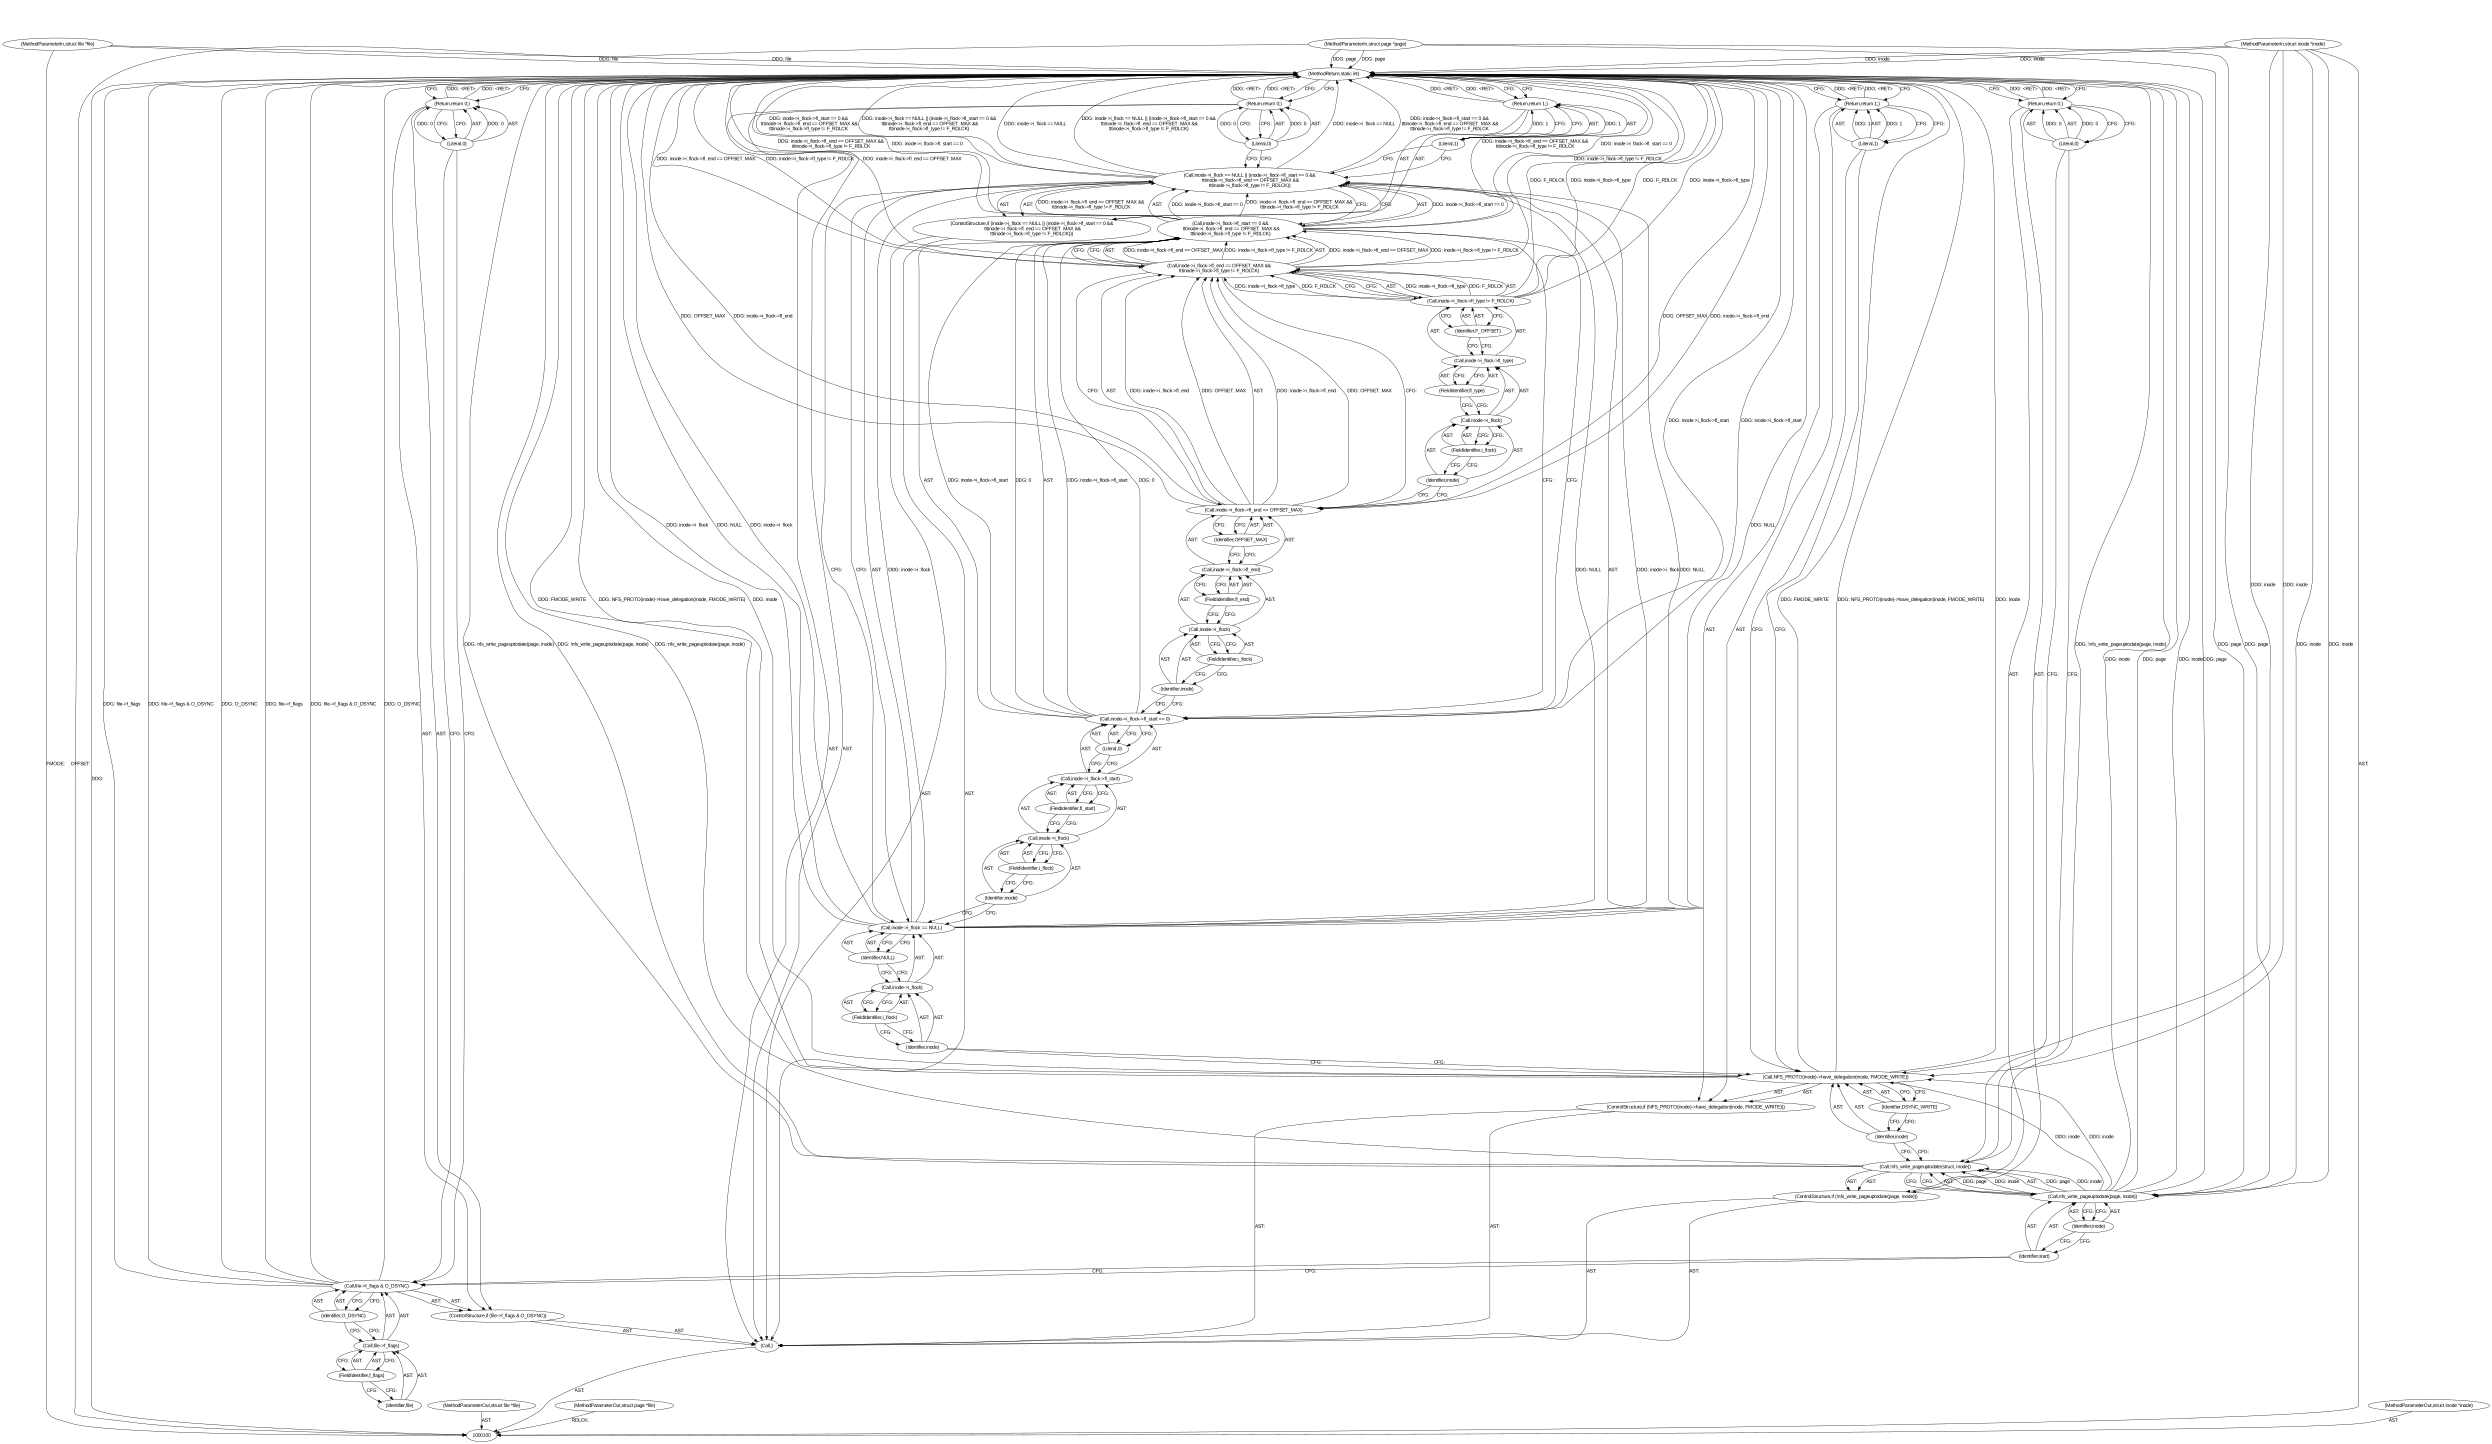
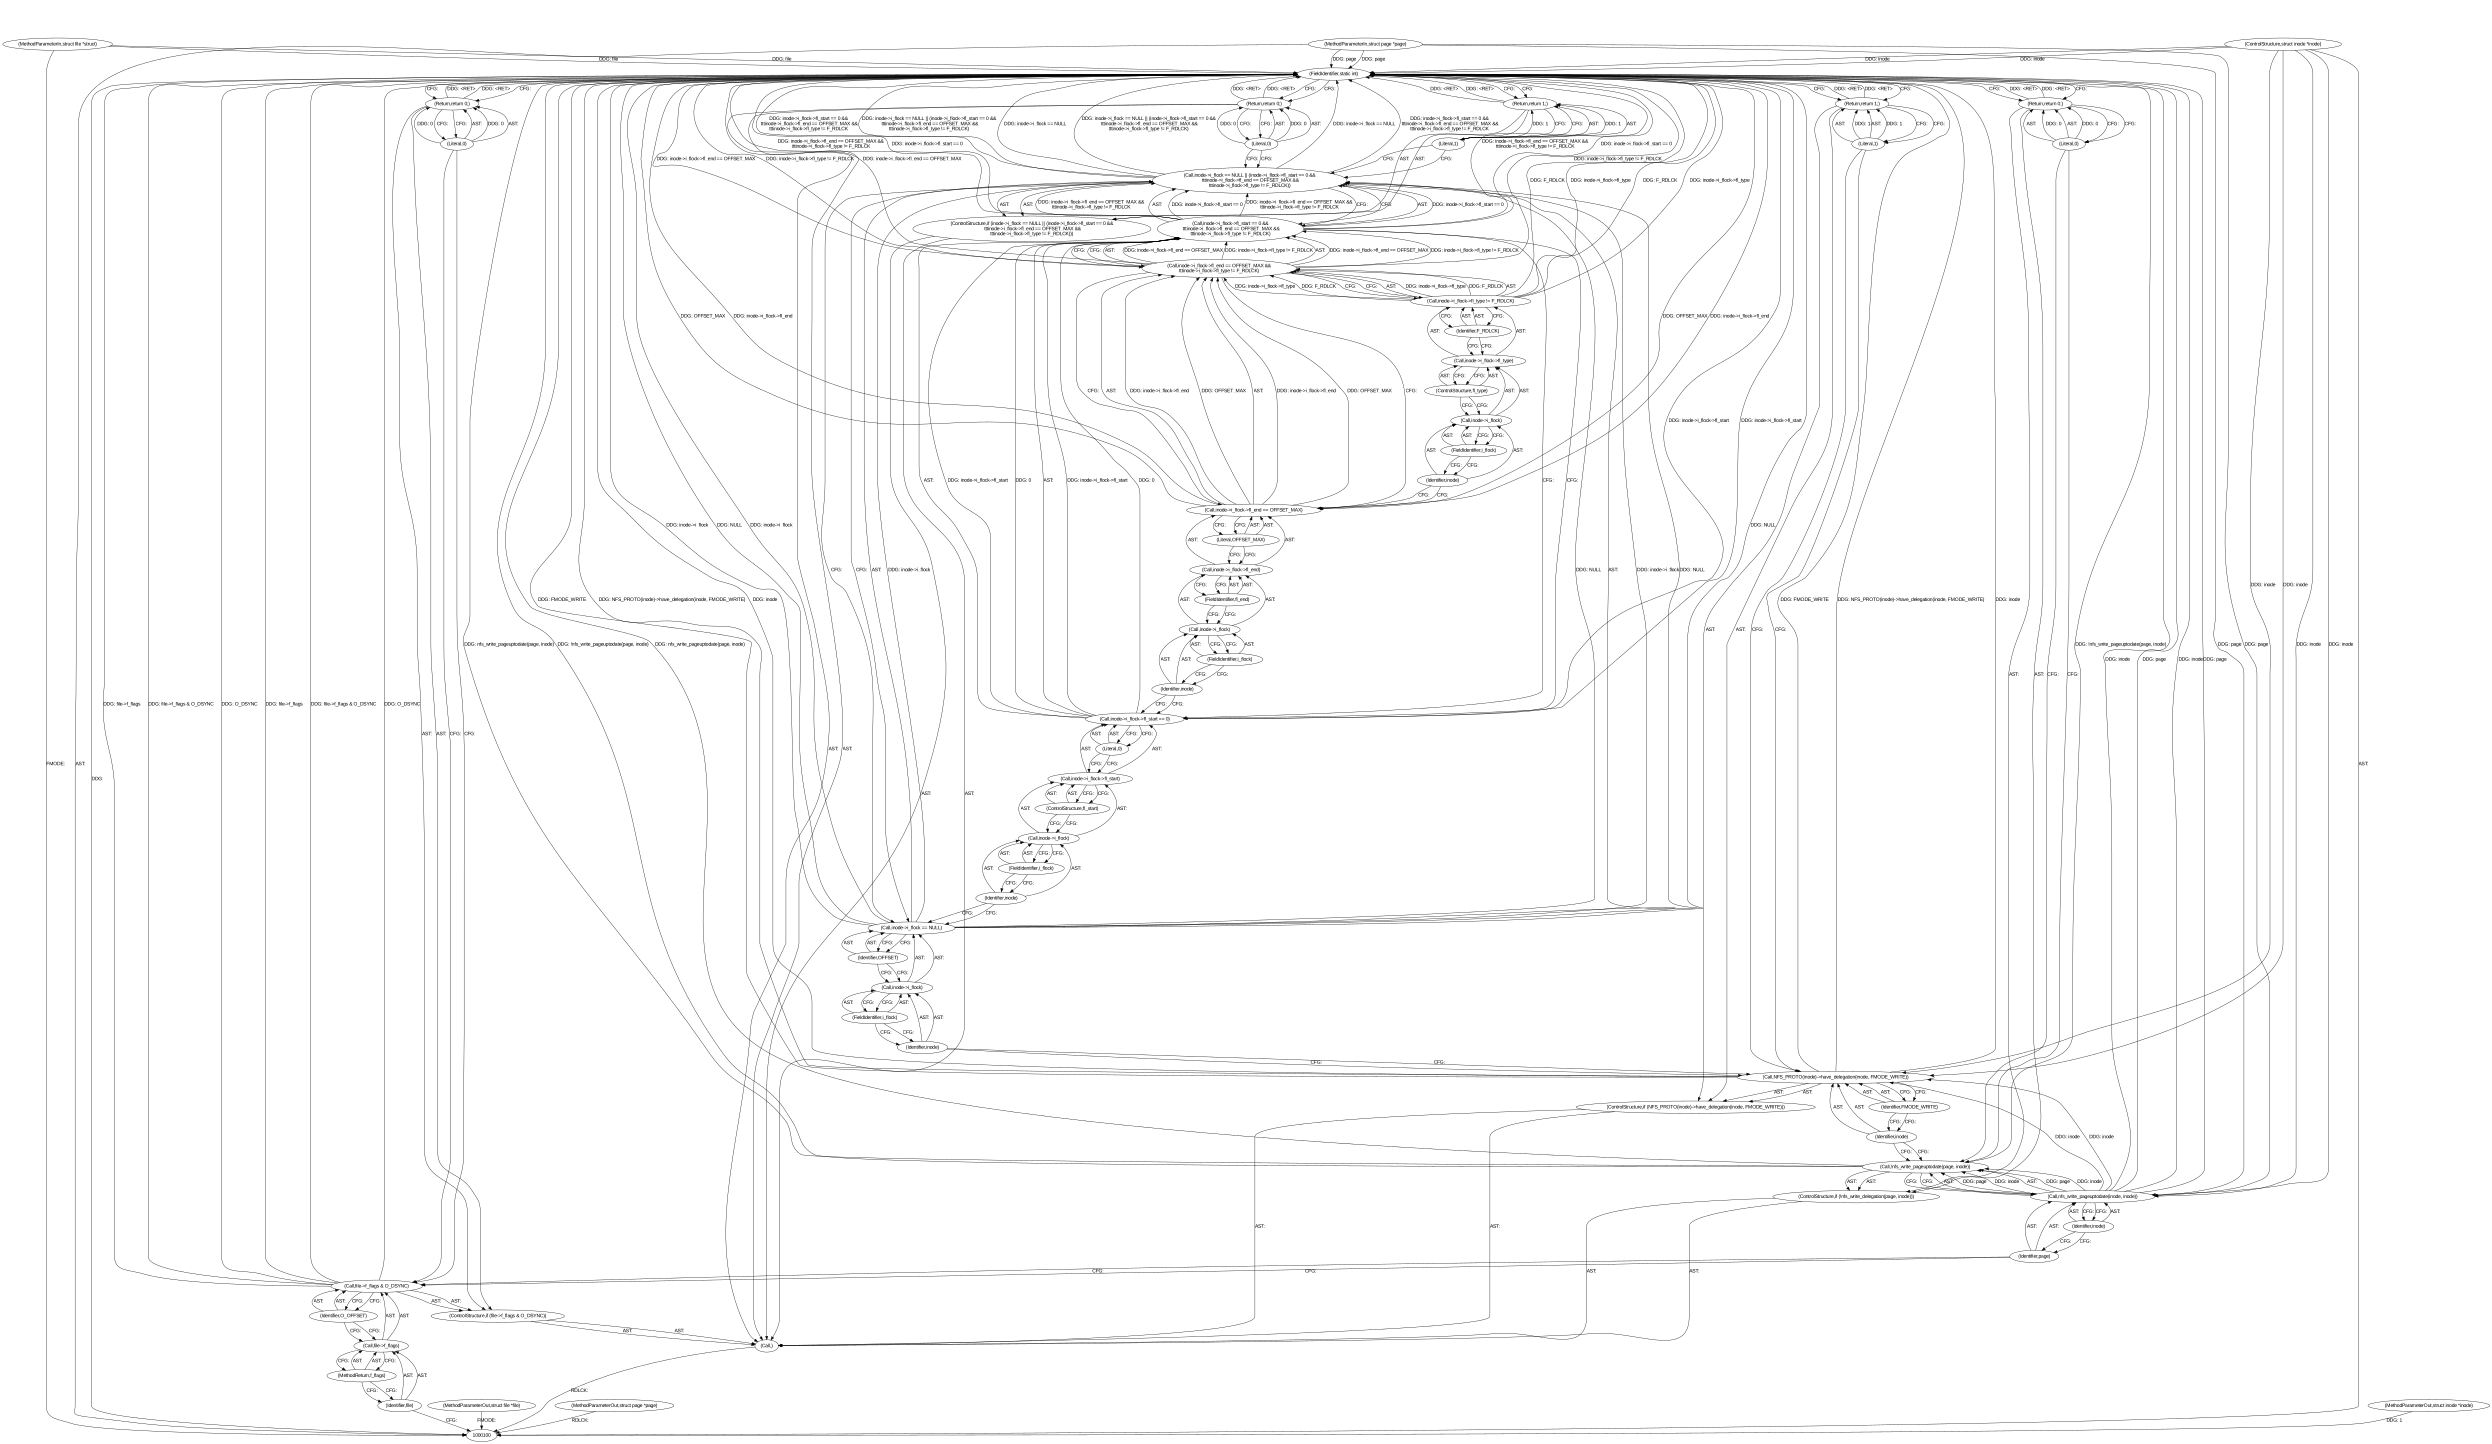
node "(MethodParameterIn,struct file *file)": label "(MethodParameterIn,struct file *file)" -> "(MethodParameterIn,struct file *struct)"
node "(MethodParameterIn,struct inode *inode)": label "(MethodParameterIn,struct inode *inode)" -> "(ControlStructure,struct inode *inode)"
node "(MethodReturn,static int)": label "(MethodReturn,static int)" -> "(FieldIdentifier,static int)"
node "(Identifier,F_OFFSET)": label "(Identifier,F_OFFSET)" -> "(Identifier,F_RDLCK)"
node "(FieldIdentifier,fl_type)": label "(FieldIdentifier,fl_type)" -> "(ControlStructure,fl_type)"
node "(Identifier,OFFSET_MAX)": label "(Identifier,OFFSET_MAX)" -> "(Literal,OFFSET_MAX)"
edge "(MethodParameterIn,struct page *page)" -> "1000100": label "OFFSET: " -> "AST: "
node "(FieldIdentifier,fl_start)": label "(FieldIdentifier,fl_start)" -> "(ControlStructure,fl_start)"
node "(Identifier,NULL)": label "(Identifier,NULL)" -> "(Identifier,OFFSET)"
node "(Identifier,DSYNC_WRITE)": label "(Identifier,DSYNC_WRITE)" -> "(Identifier,FMODE_WRITE)"
node "(Call,!nfs_write_pageuptodate(struct, inode))": label "(Call,!nfs_write_pageuptodate(struct, inode))" -> "(Call,!nfs_write_pageuptodate(page, inode))"
node "(ControlStructure,if (!nfs_write_pageuptodate(page, inode)))": label "(ControlStructure,if (!nfs_write_pageuptodate(page, inode)))" -> "(ControlStructure,if (!nfs_write_delegation(page, inode)))"
node "(Call,nfs_write_pageuptodate(page, inode))": label "(Call,nfs_write_pageuptodate(page, inode))" -> "(Call,nfs_write_pageuptodate(inode, inode))"
node "(Identifier,start)": label "(Identifier,start)" -> "(Identifier,page)"
node "(Identifier,O_DSYNC)": label "(Identifier,O_DSYNC)" -> "(Identifier,O_OFFSET)"
node "(FieldIdentifier,f_flags)": label "(FieldIdentifier,f_flags)" -> "(MethodReturn,f_flags)"
edge "(Call,)" -> "1000100": label "AST: " -> "RDLCK: "
node "(MethodParameterOut,struct page *file)": label "(MethodParameterOut,struct page *file)" -> "(MethodParameterOut,struct page *page)"
edge "(Identifier,file)" -> "1000100": added, label "CFG:"
edge "(MethodParameterOut,struct file *file)" -> "1000100": label "AST: " -> "FMODE: "
edge "(MethodParameterOut,struct inode *inode)" -> "1000100": label "AST: " -> "DDG: 1"
